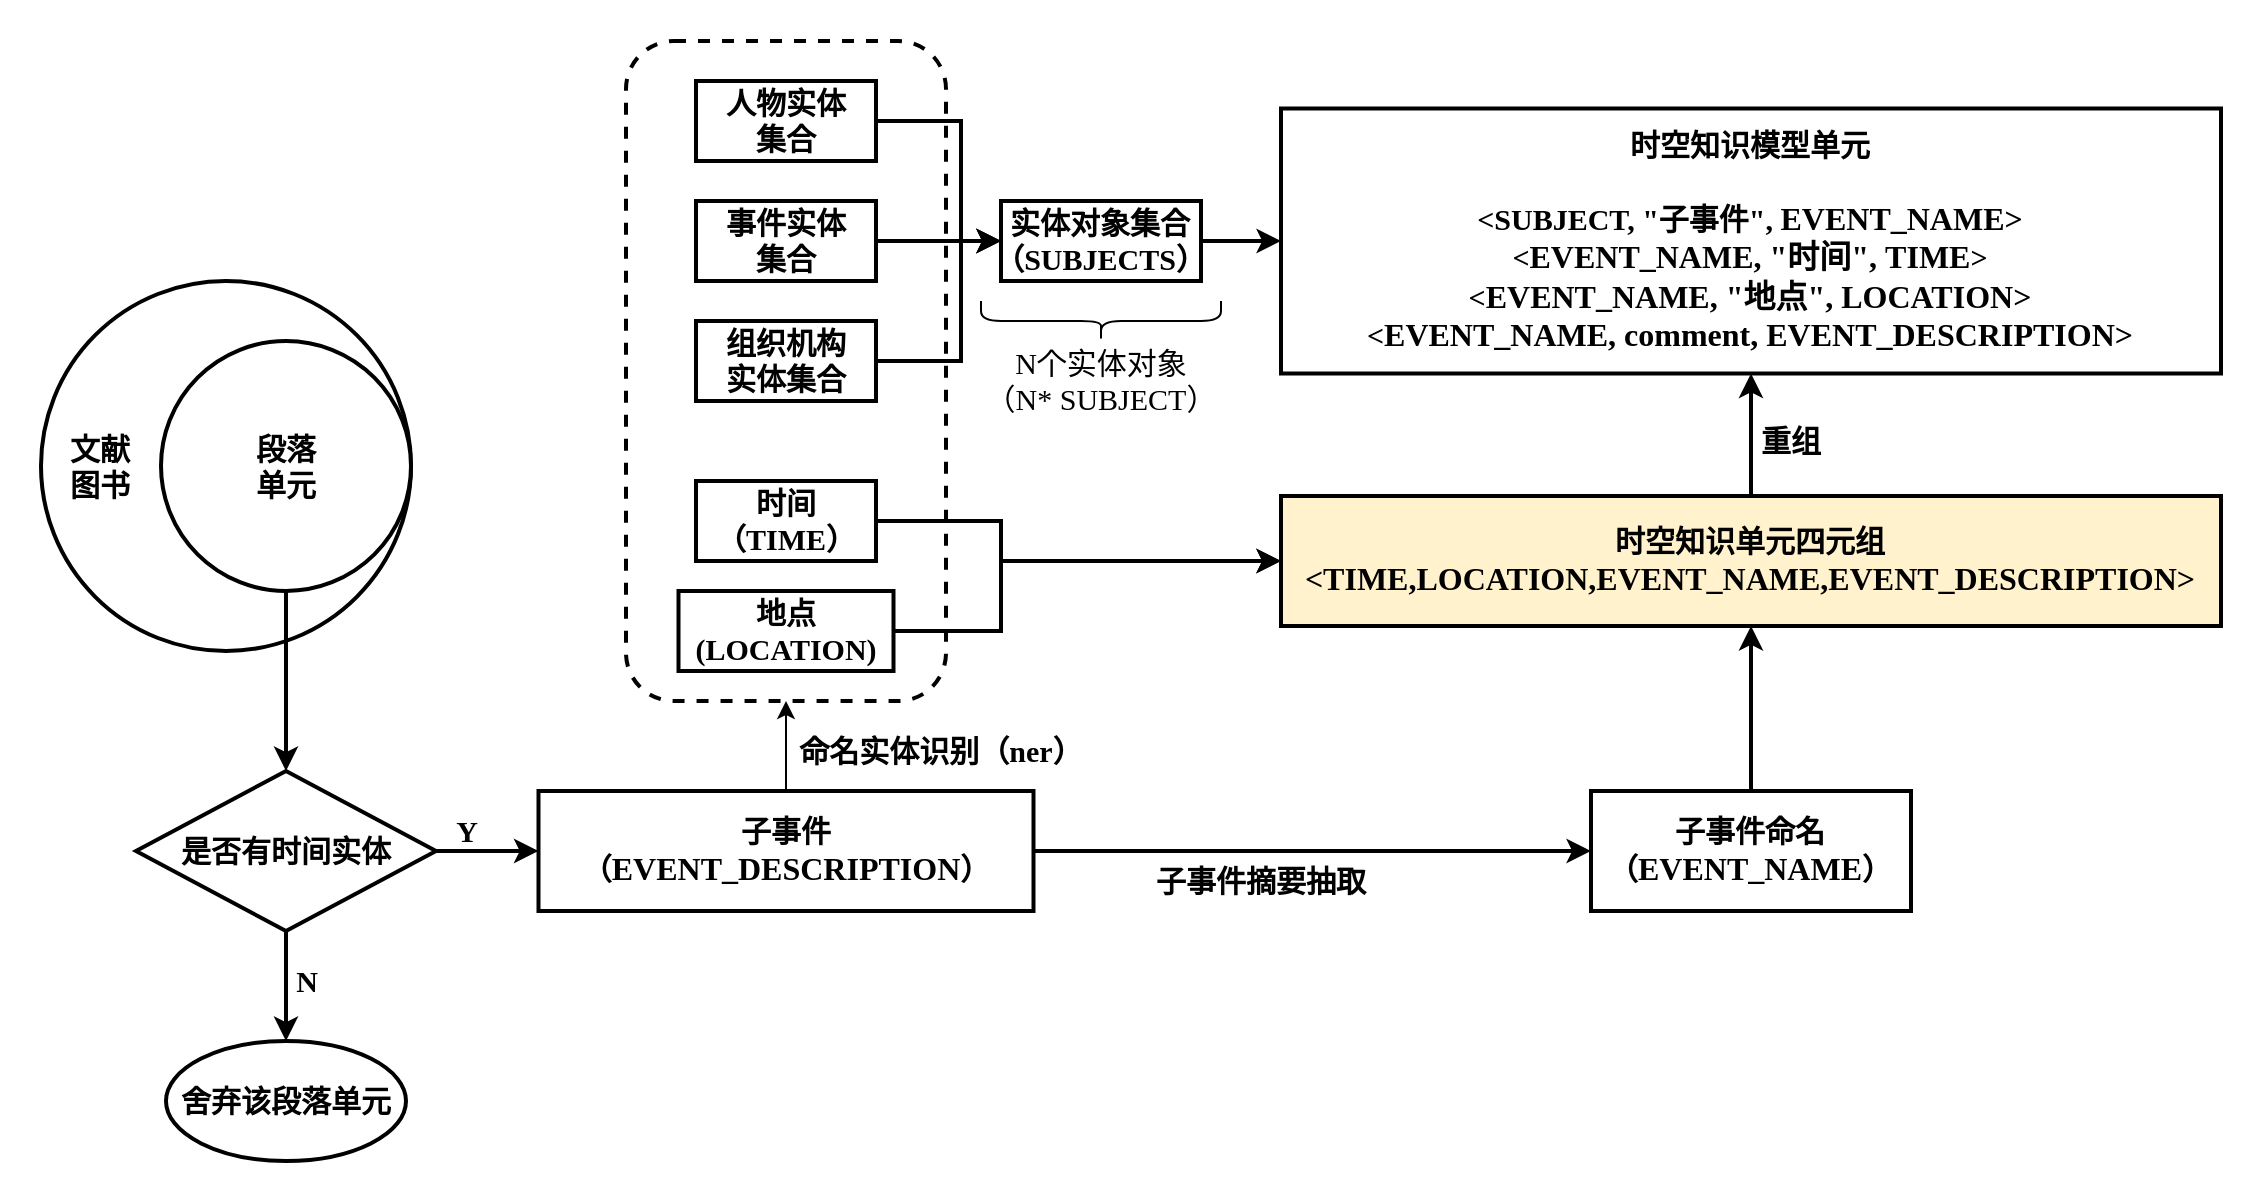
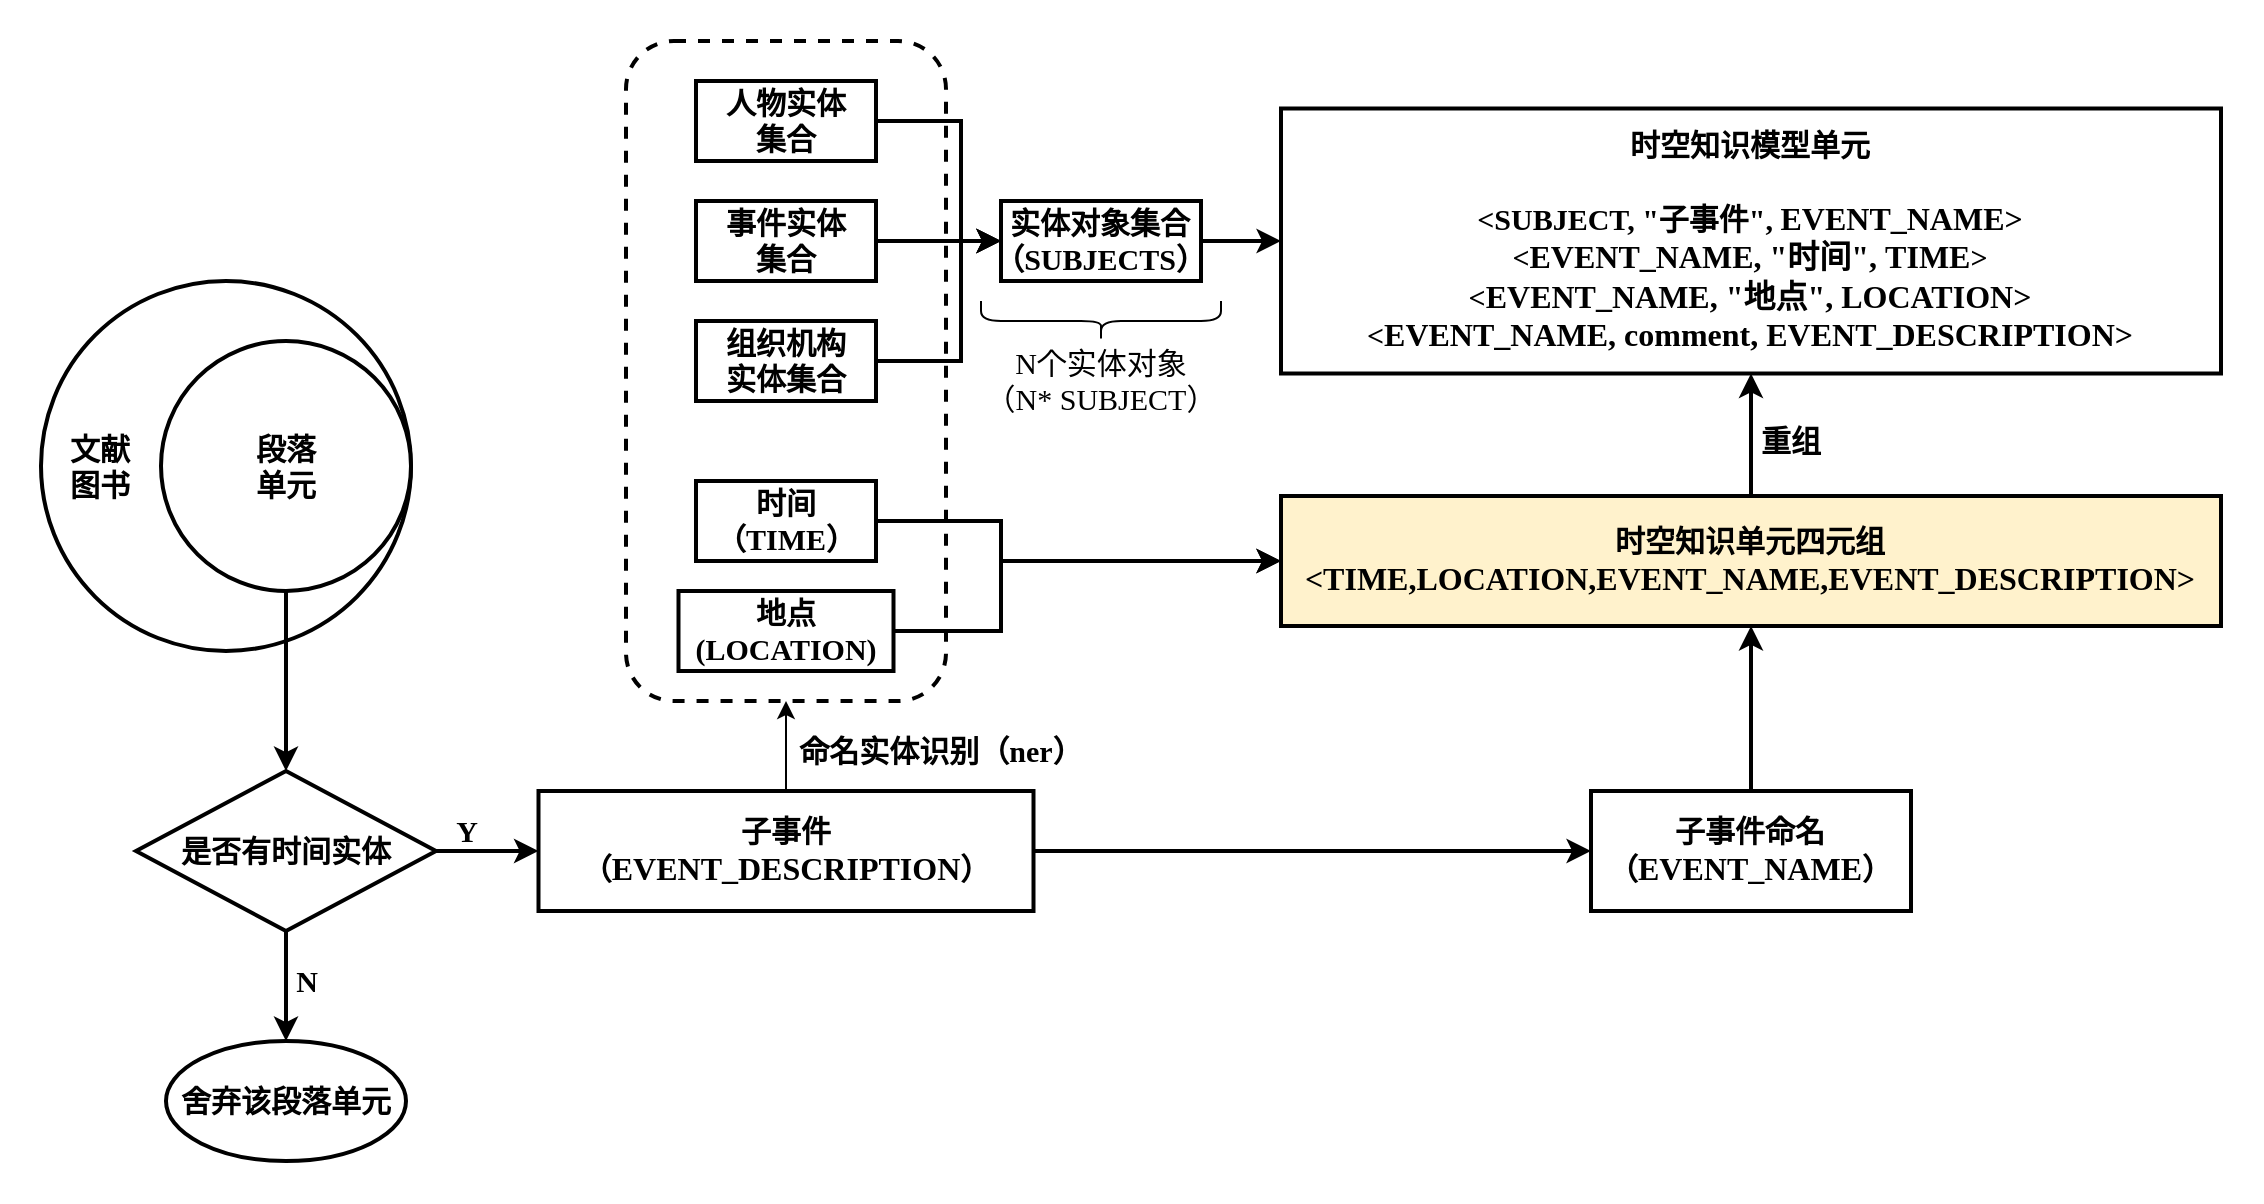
node "子事件摘要抽取": removed
